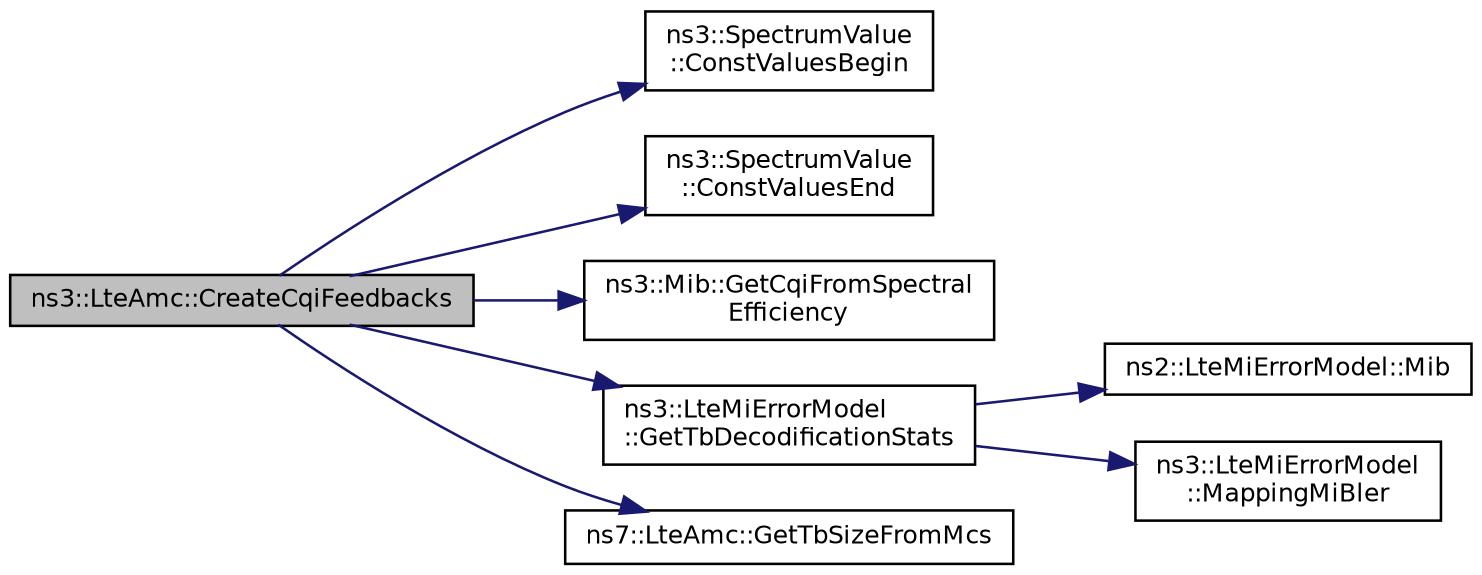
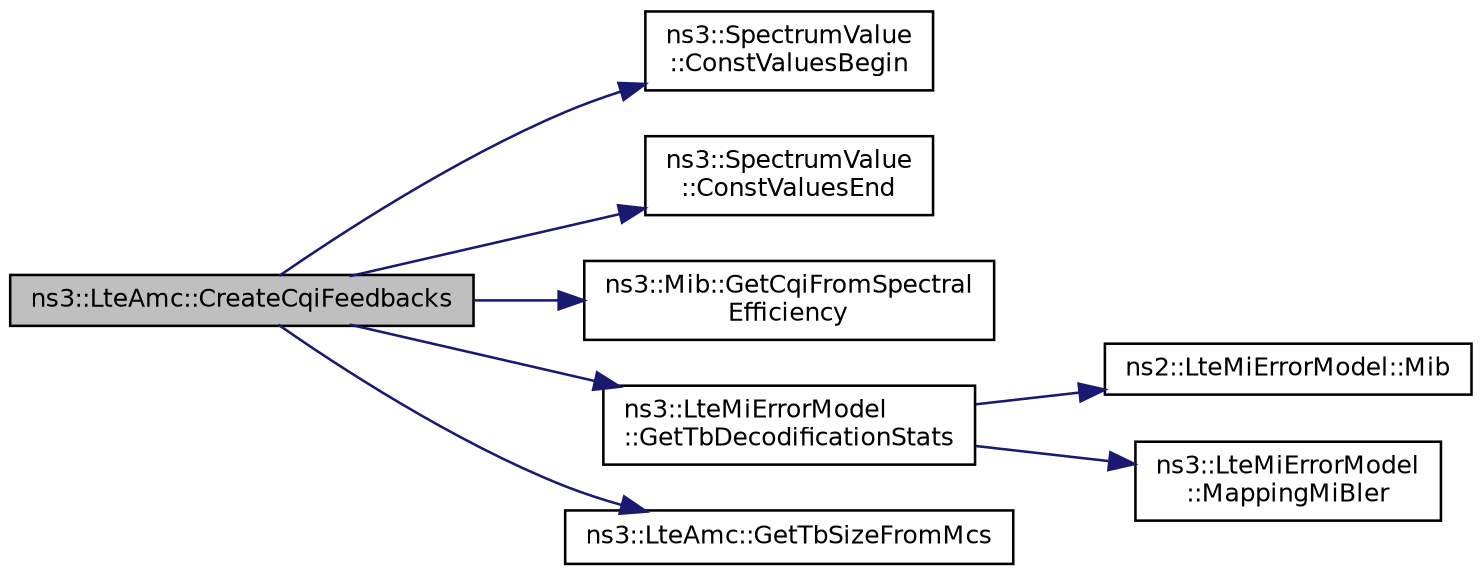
node "ns7::LteAmc::GetTbSizeFromMcs": label "ns7::LteAmc::GetTbSizeFromMcs" -> "ns3::LteAmc::GetTbSizeFromMcs"
